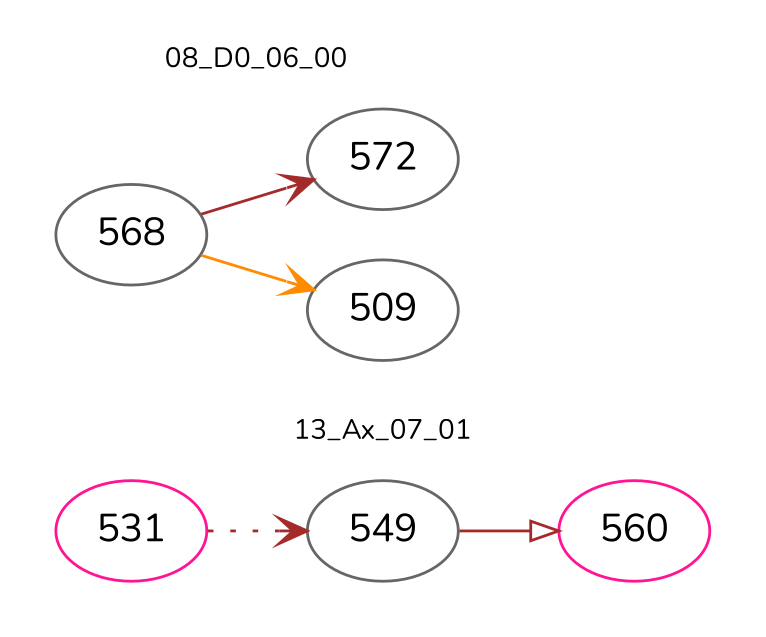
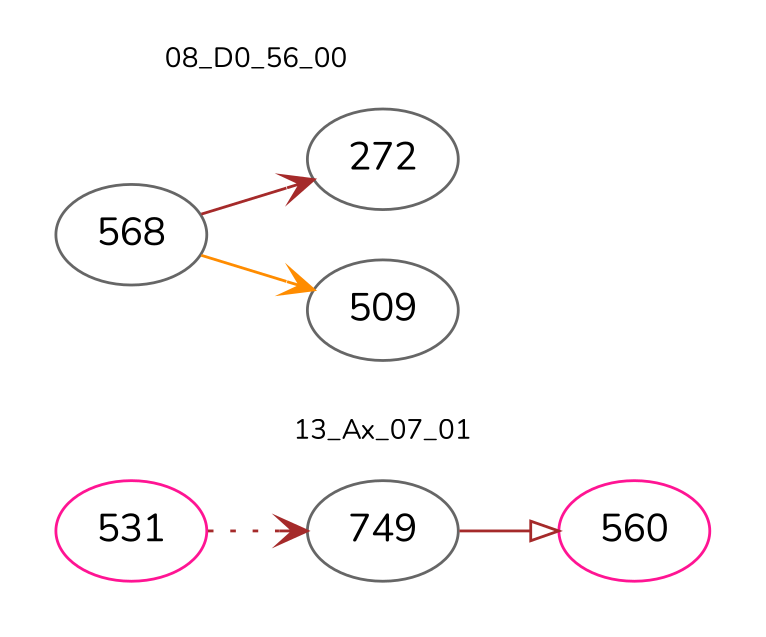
cluster "08_D0_06_00": label "08_D0_06_00" -> "08_D0_56_00"
node "572": label "572" -> "272"
node "549": label "549" -> "749"
